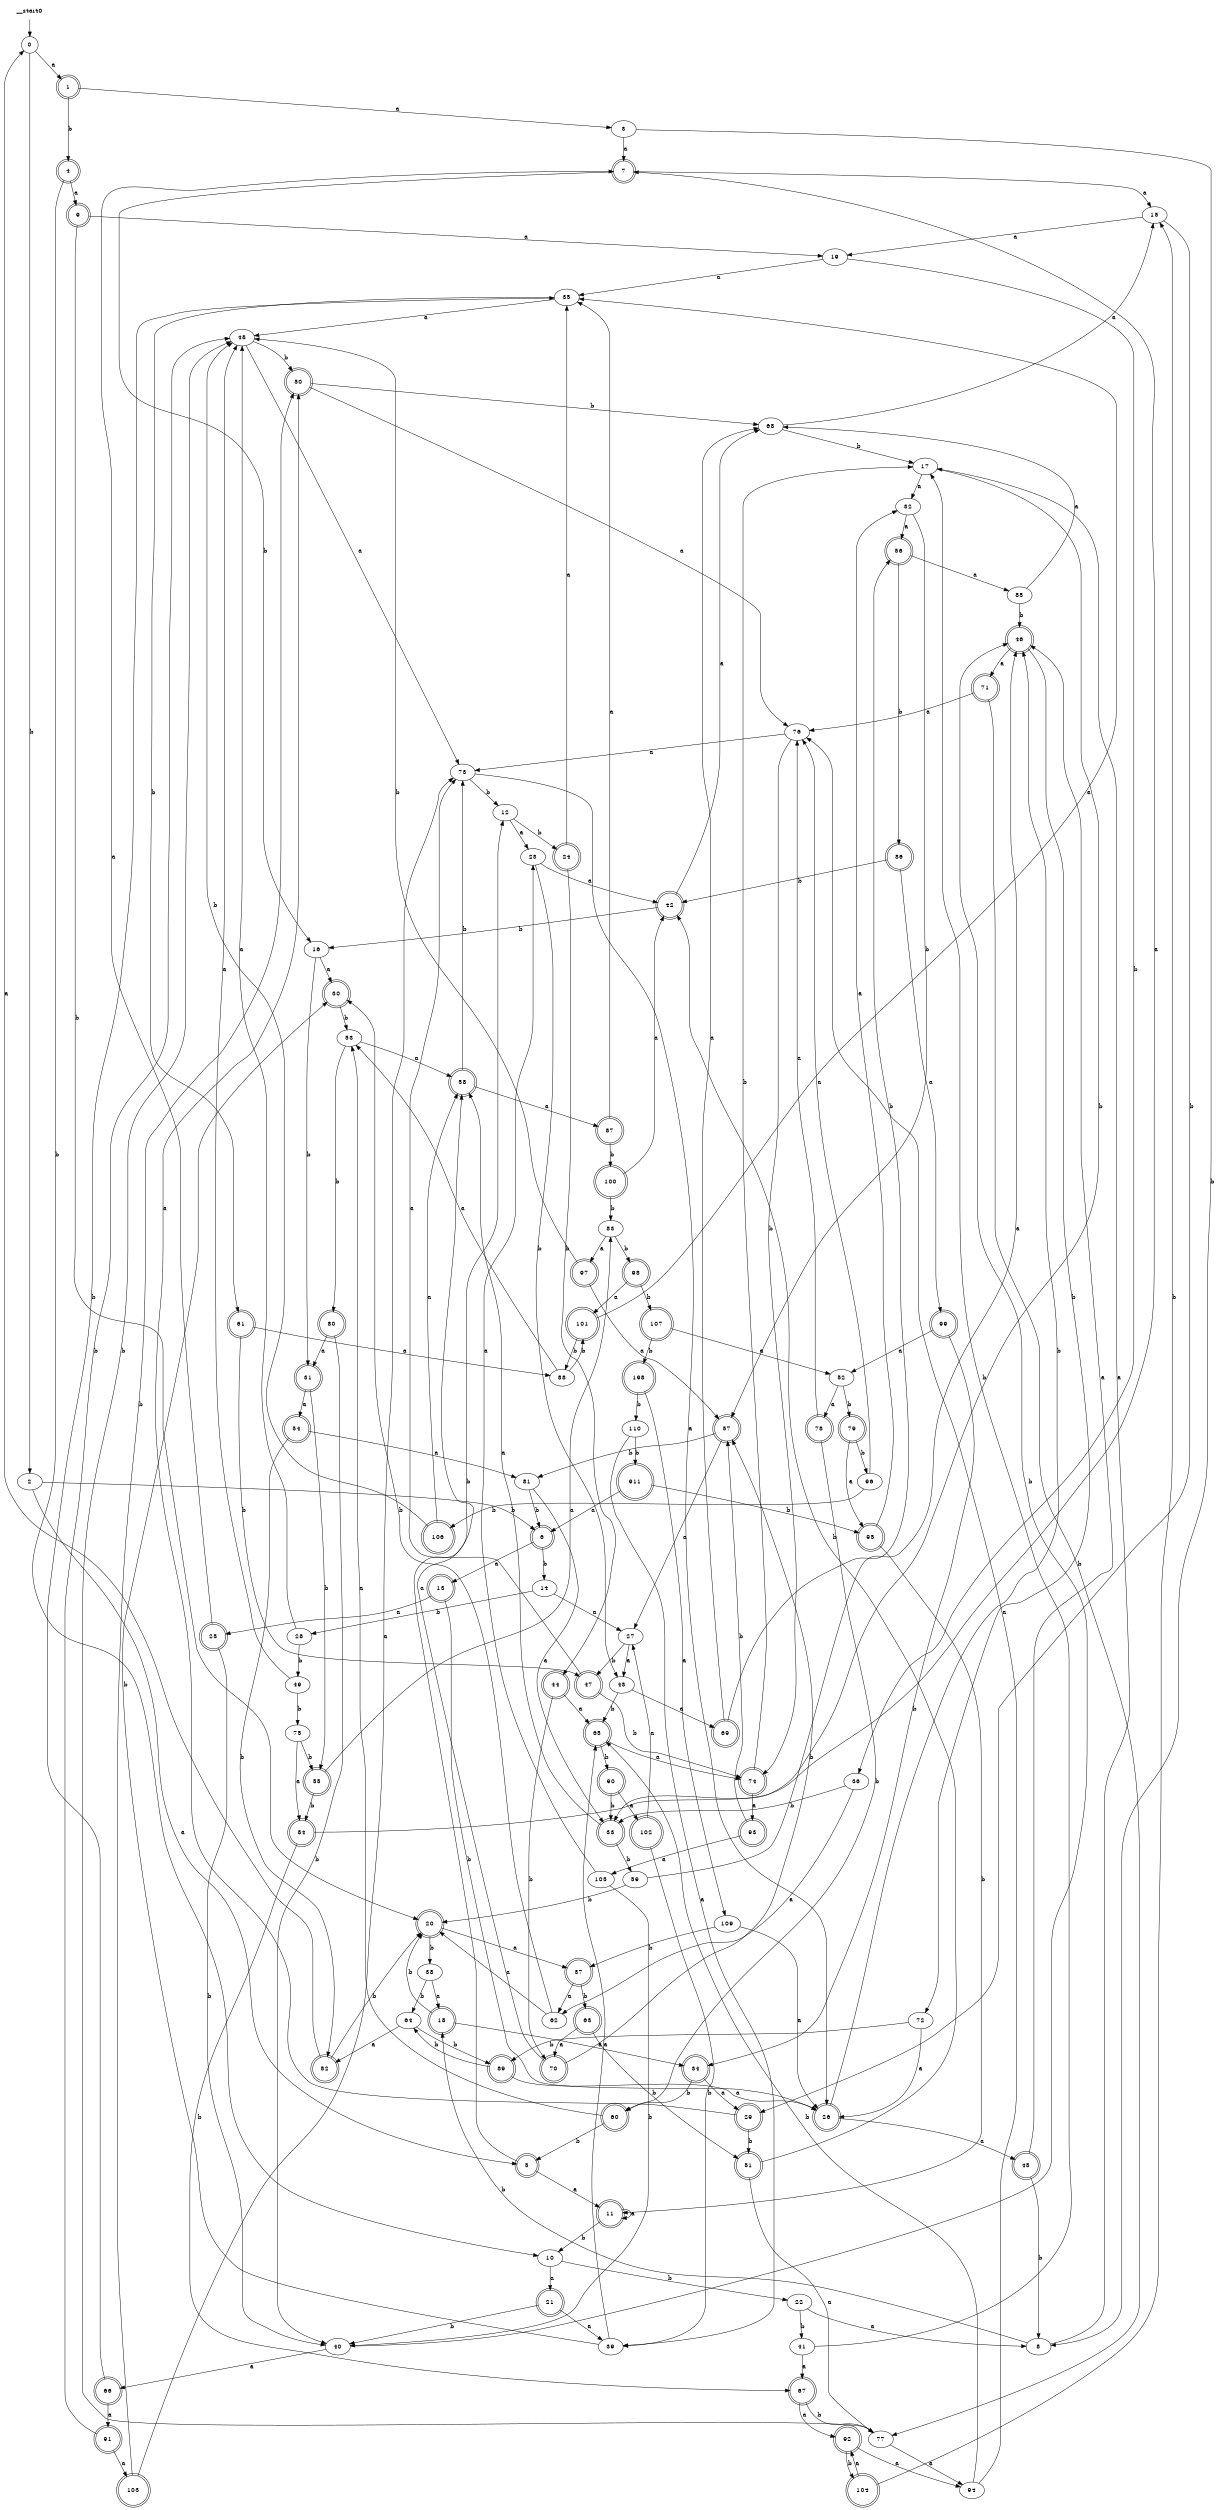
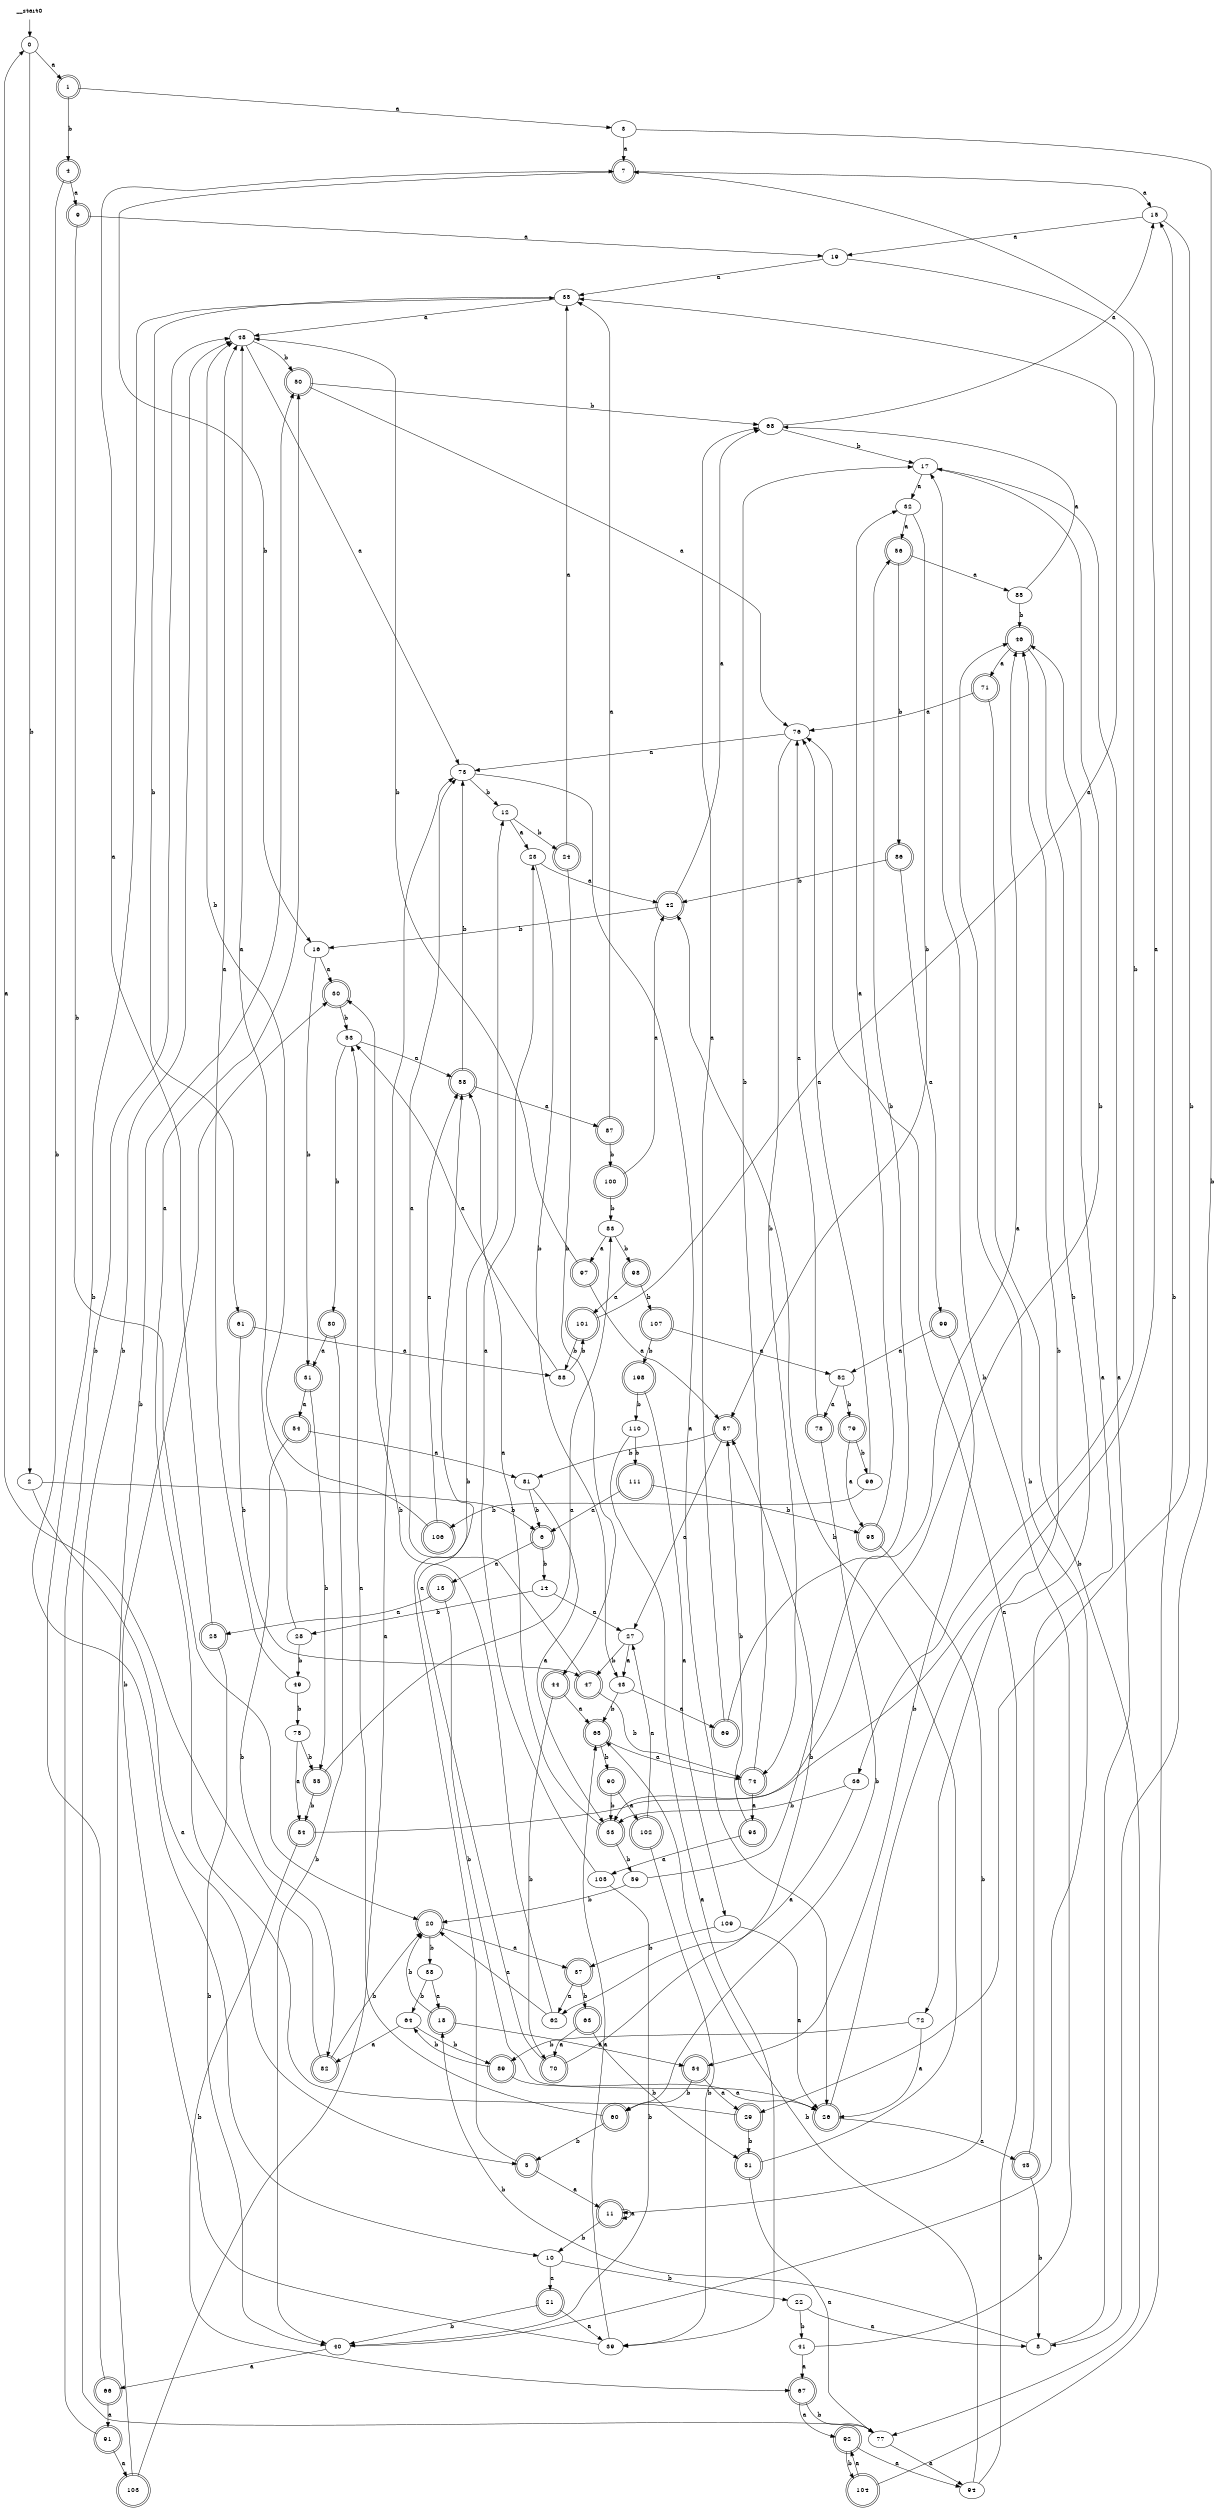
node "911": label "911" -> "111"
